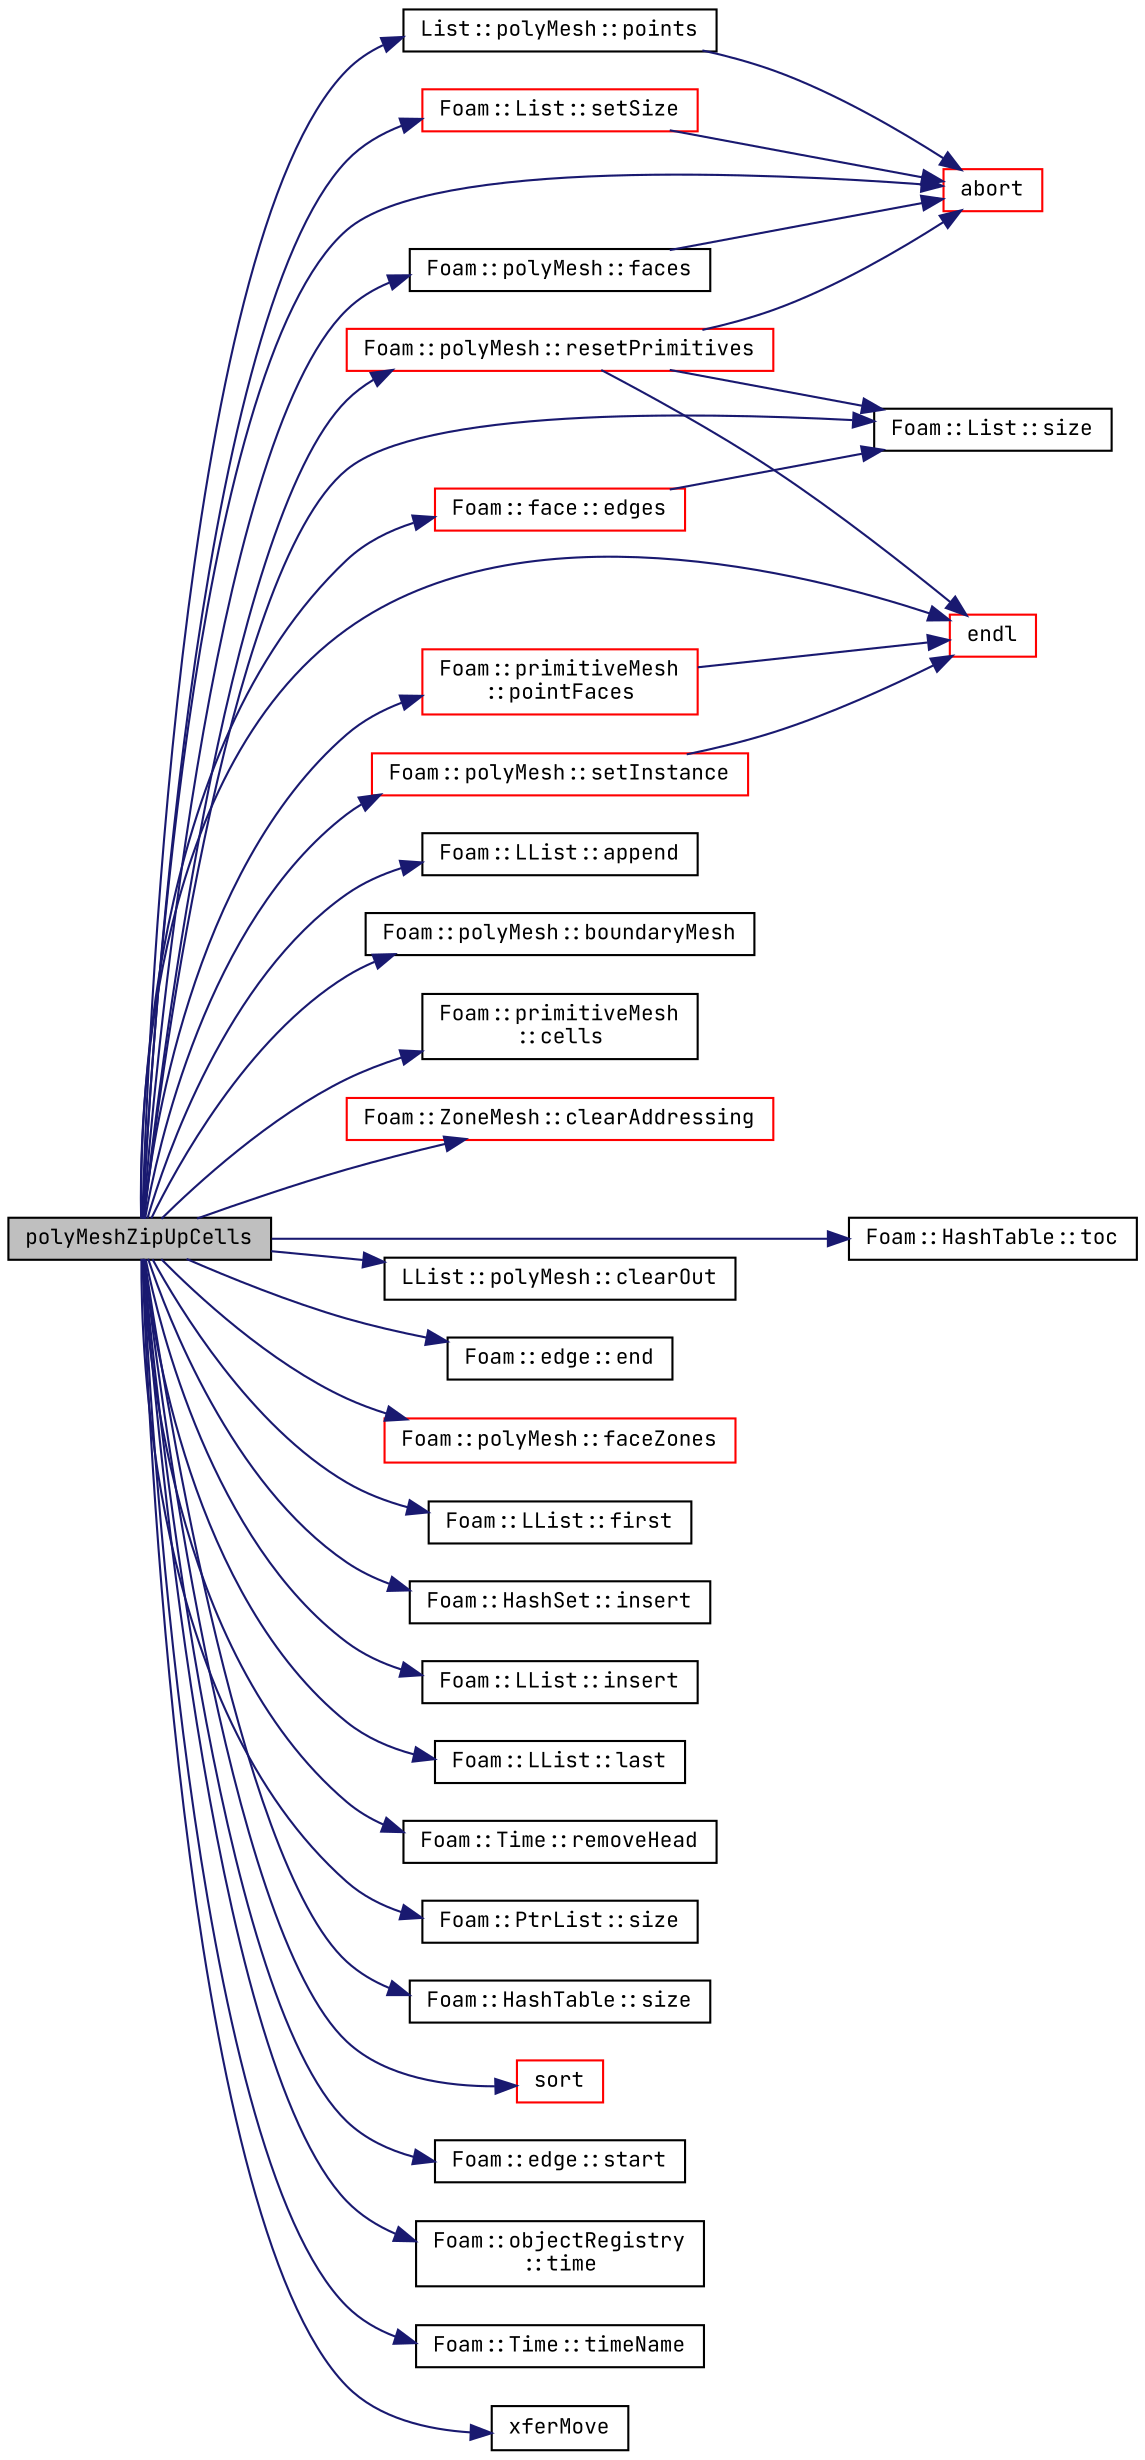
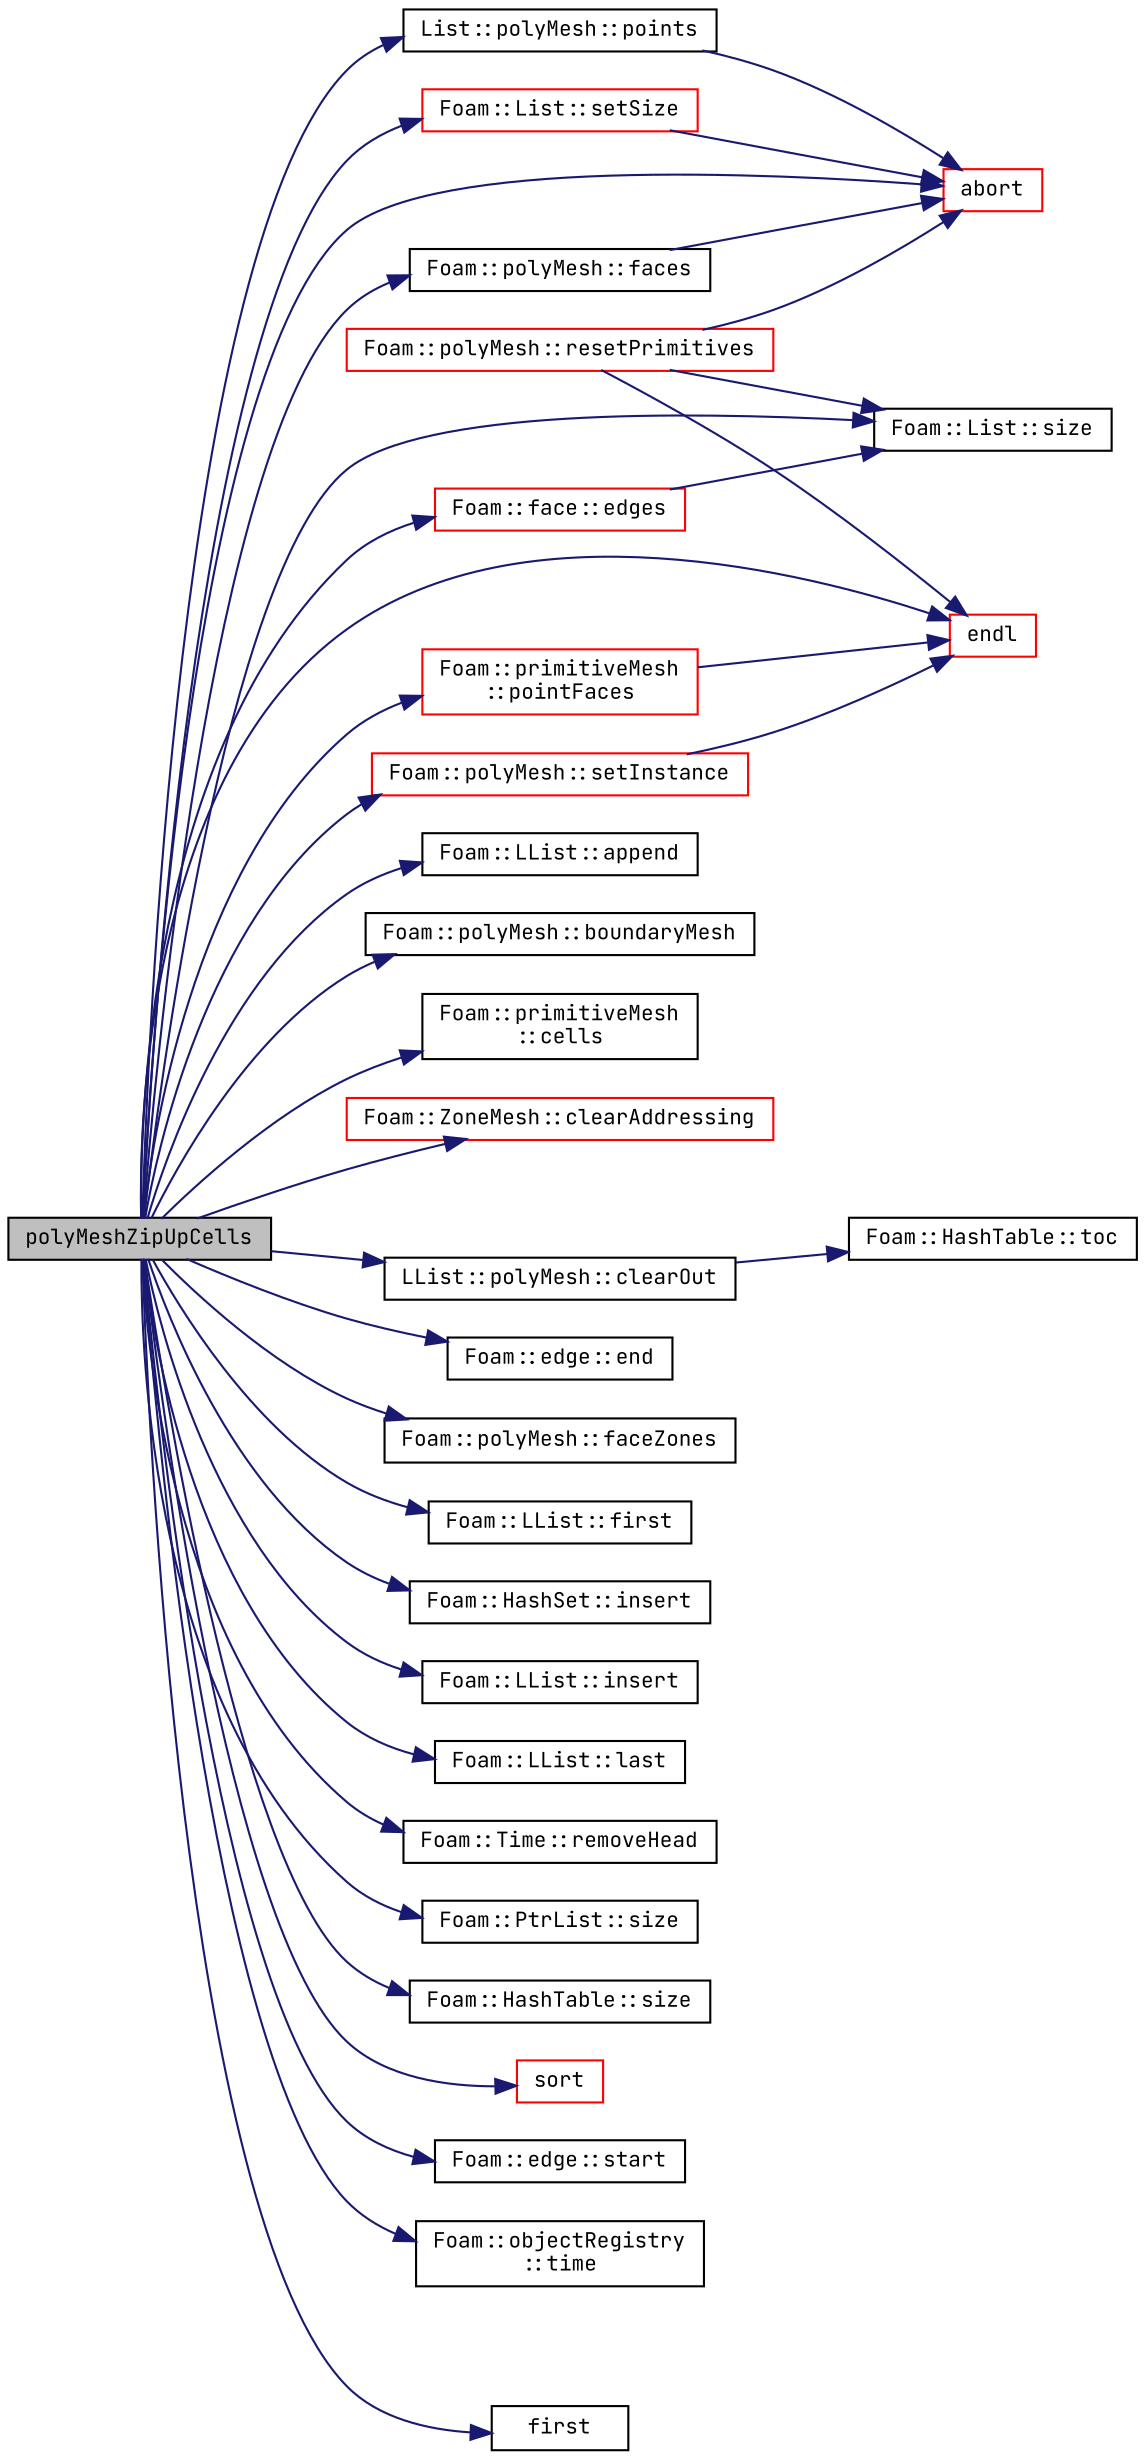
edge "polyMeshZipUpCells" -> "Foam::polyMesh::resetPrimitives": removed
edge "polyMeshZipUpCells" -> "Foam::HashTable::toc": now "LList::polyMesh::clearOut" -> "Foam::HashTable::toc"
node "Foam::polyMesh::faceZones": color red -> black
node "Foam::Time::timeName": removed
node "xferMove": label "xferMove" -> "first"
